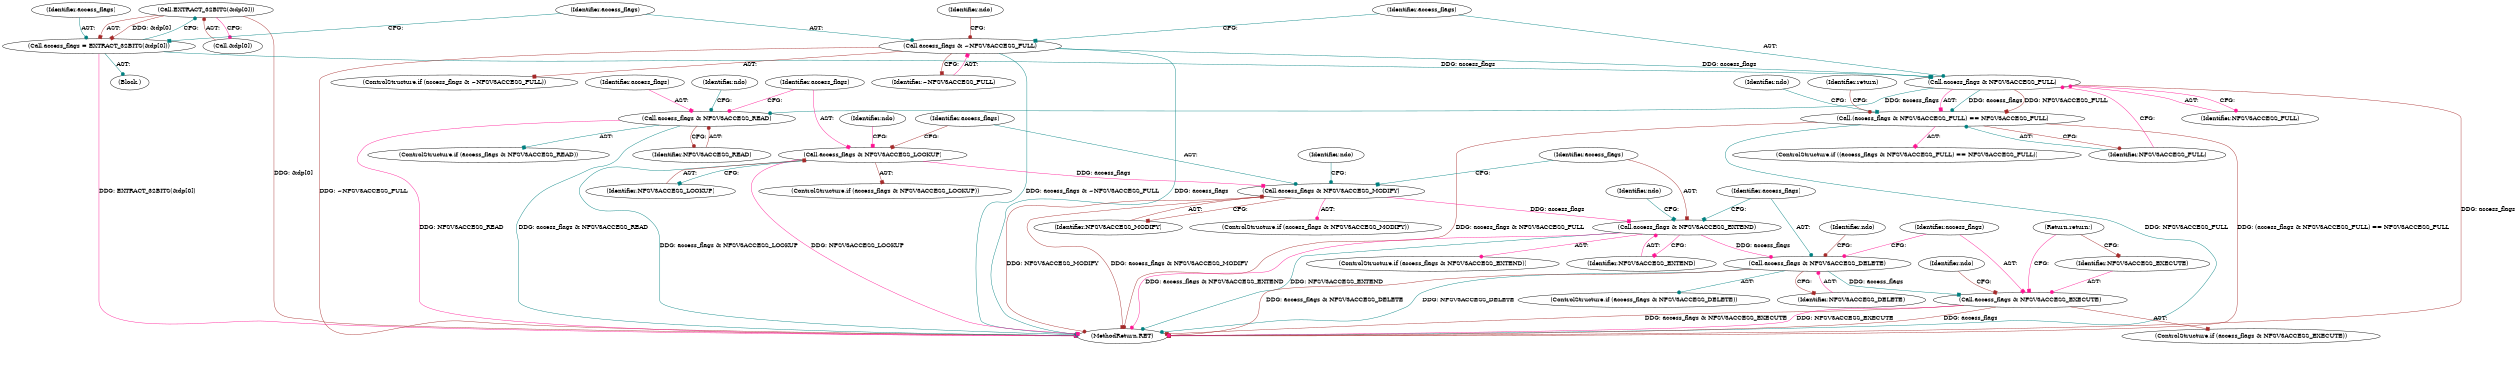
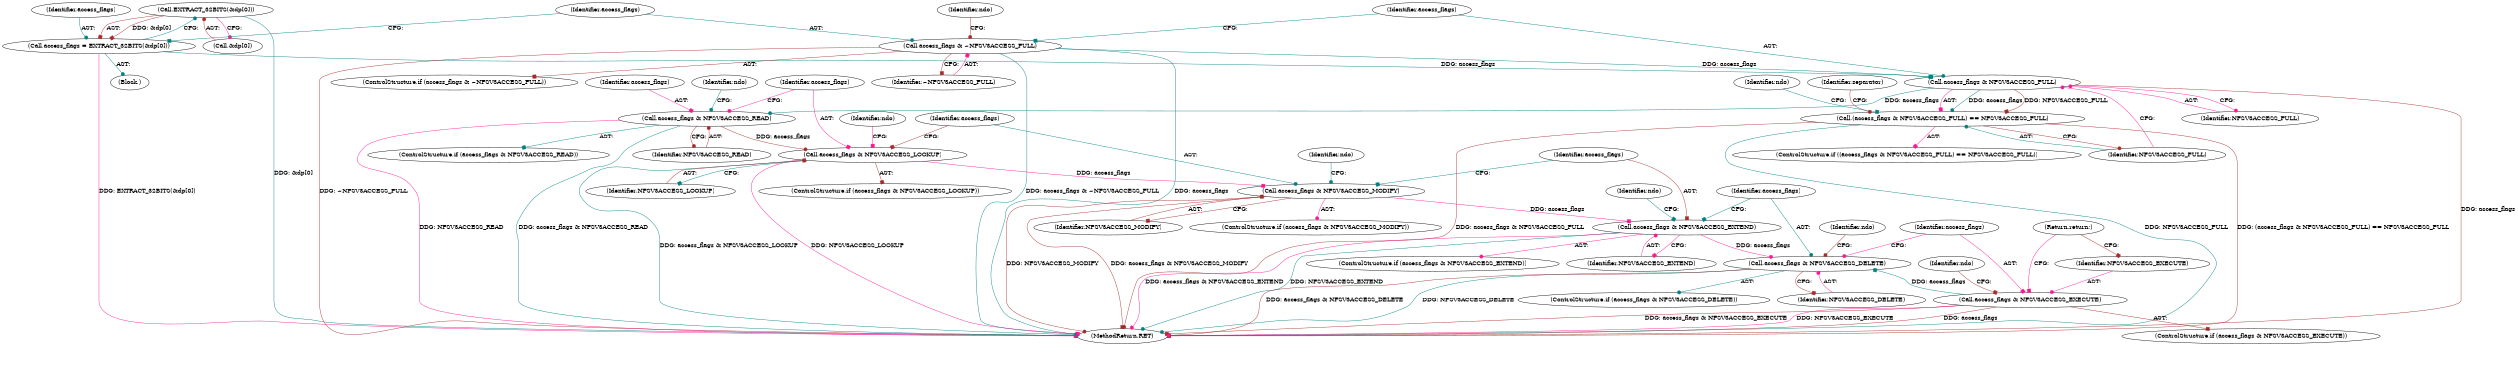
node "(Identifier,return)": label "(Identifier,return)" -> "(Identifier,separator)"
edge "(Call,access_flags & NFSV3ACCESS_READ)" -> "(Call,access_flags & NFSV3ACCESS_LOOKUP)": added, label "DDG: access_flags"
edge "(Call,access_flags & NFSV3ACCESS_DELETE)" -> "(Call,access_flags & NFSV3ACCESS_EXECUTE)": reversed
edge "(Call,EXTRACT_32BITS(&dp[0]))" -> "(MethodReturn,RET)": color brown -> teal
